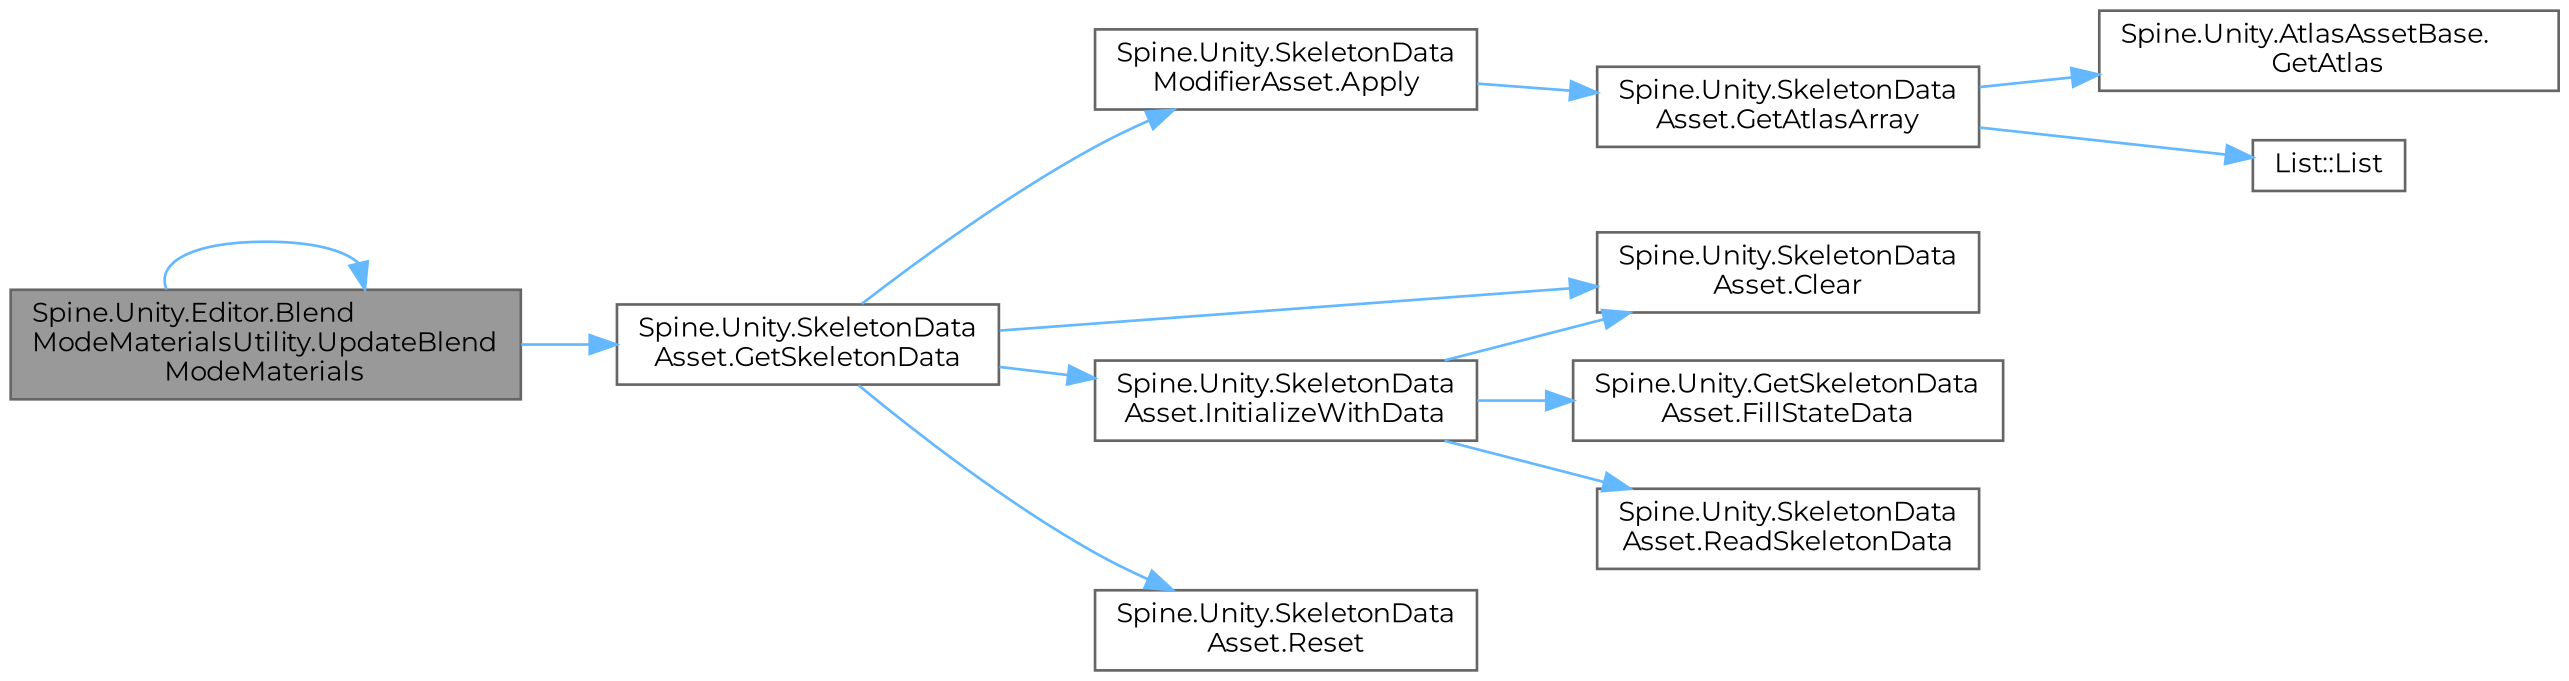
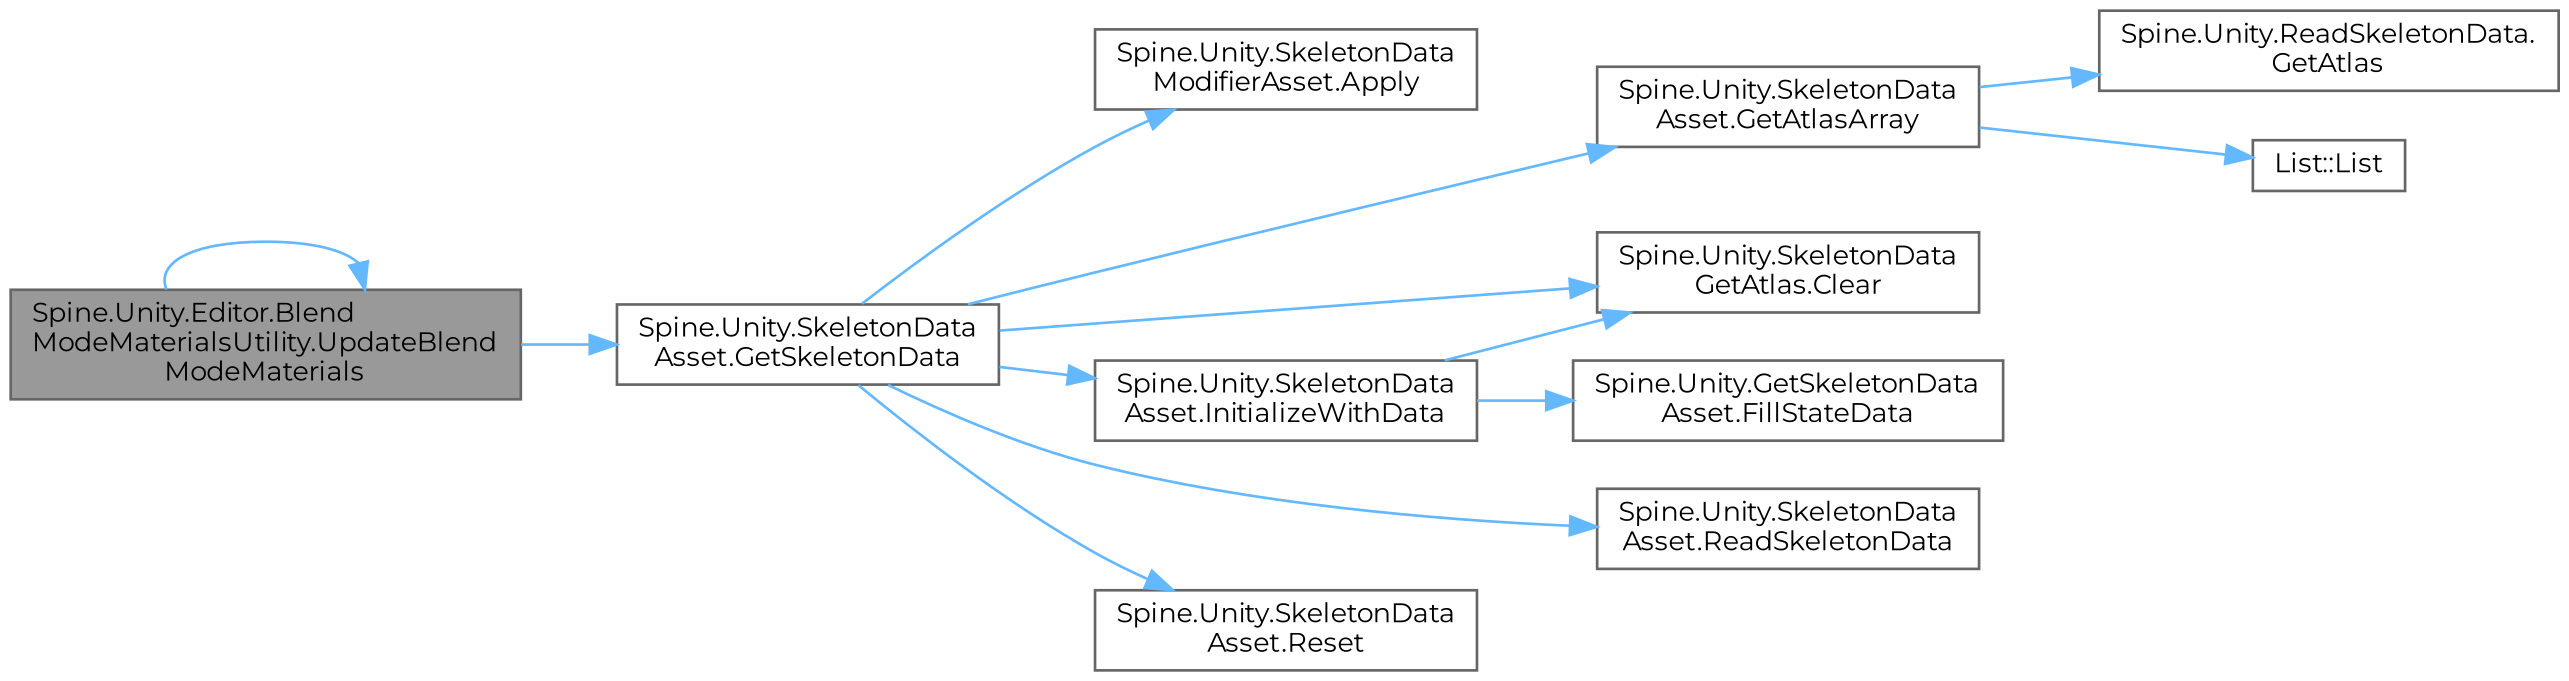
node "Spine.Unity.AtlasAssetBase. GetAtlas": label "Spine.Unity.AtlasAssetBase. GetAtlas" -> "Spine.Unity.ReadSkeletonData. GetAtlas"
edge "Spine.Unity.SkeletonData ModifierAsset.Apply" -> "Spine.Unity.SkeletonData Asset.GetAtlasArray": now "Spine.Unity.SkeletonData Asset.GetSkeletonData" -> "Spine.Unity.SkeletonData Asset.GetAtlasArray"
node "Spine.Unity.SkeletonData Asset.Clear": label "Spine.Unity.SkeletonData Asset.Clear" -> "Spine.Unity.SkeletonData GetAtlas.Clear"
edge "Spine.Unity.SkeletonData Asset.InitializeWithData" -> "Spine.Unity.SkeletonData Asset.ReadSkeletonData": now "Spine.Unity.SkeletonData Asset.GetSkeletonData" -> "Spine.Unity.SkeletonData Asset.ReadSkeletonData"
